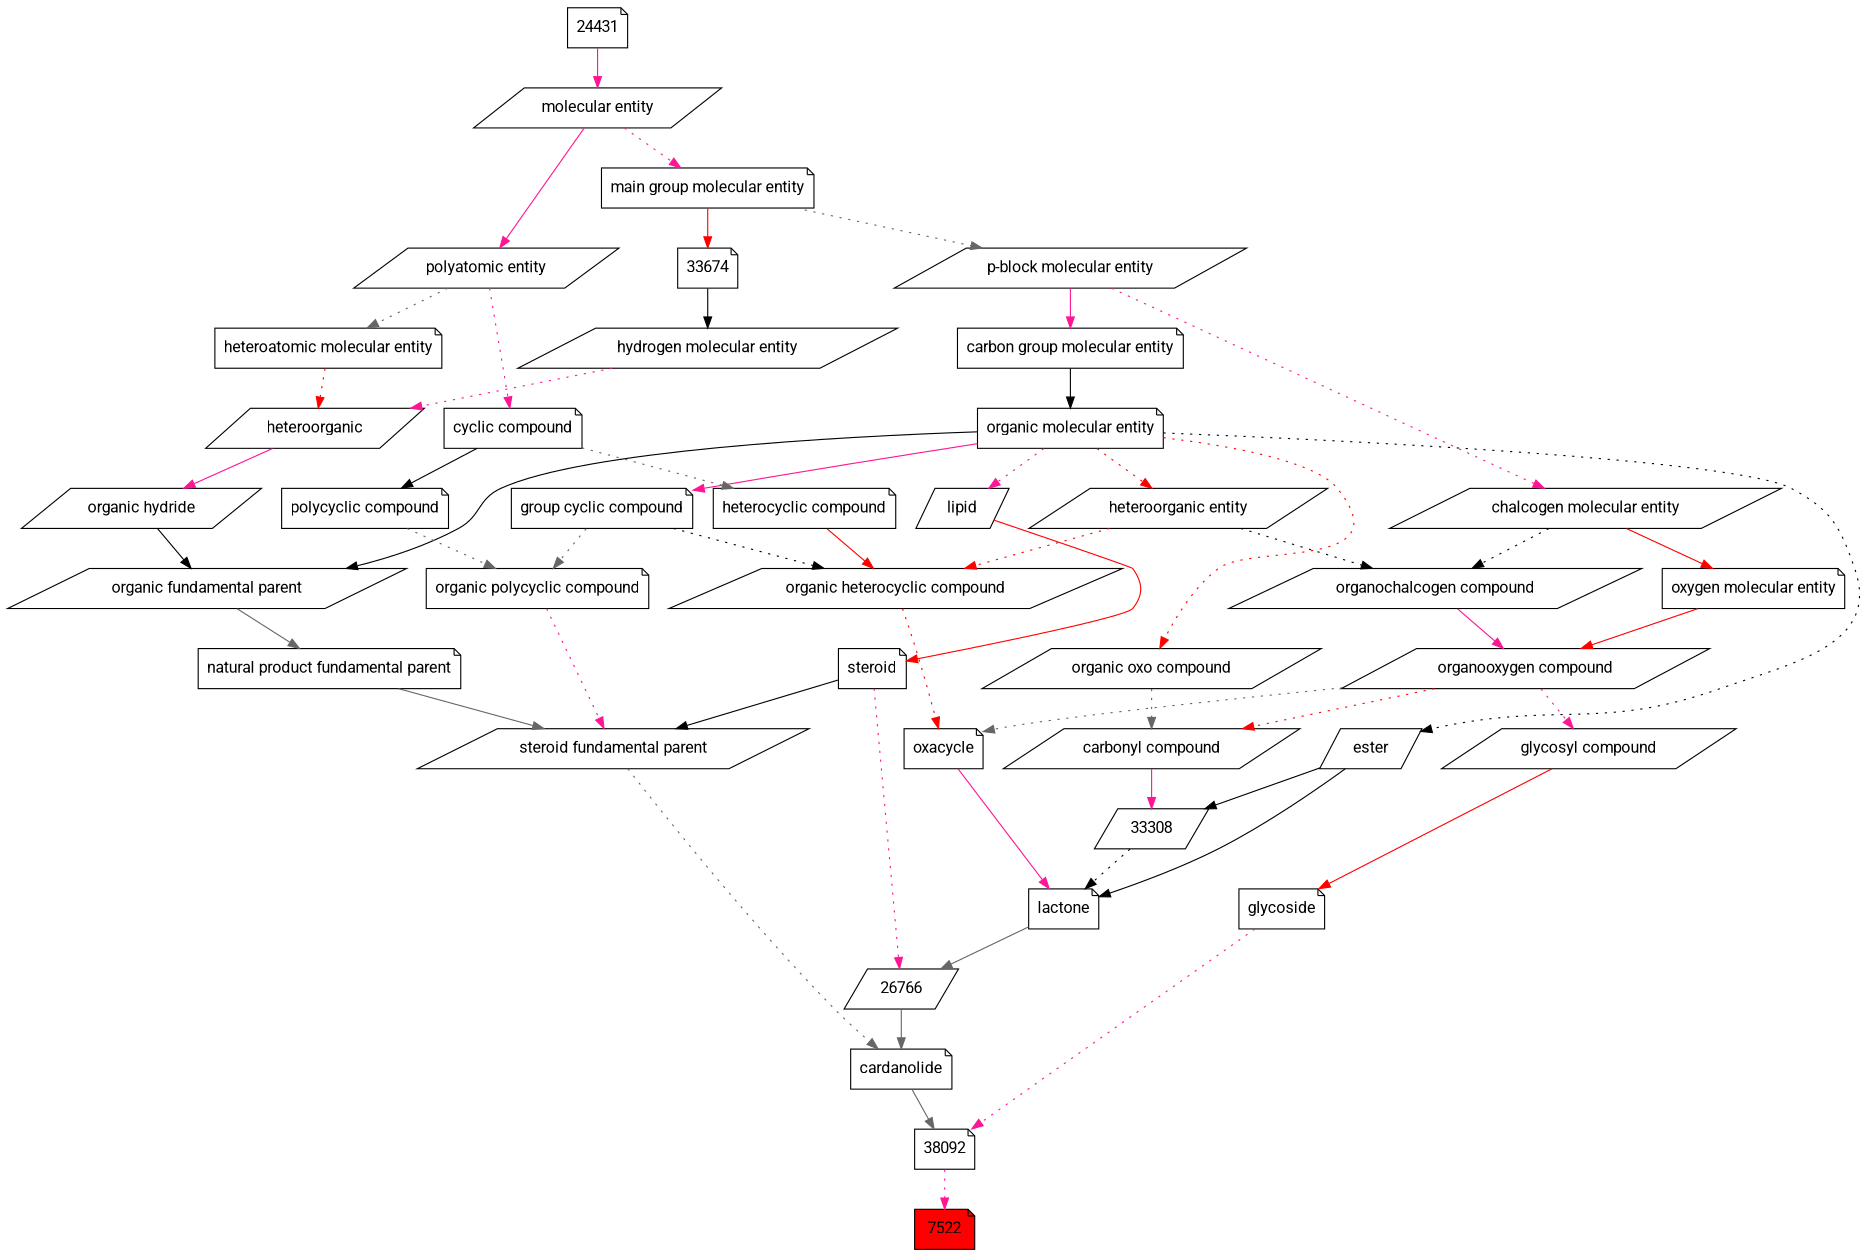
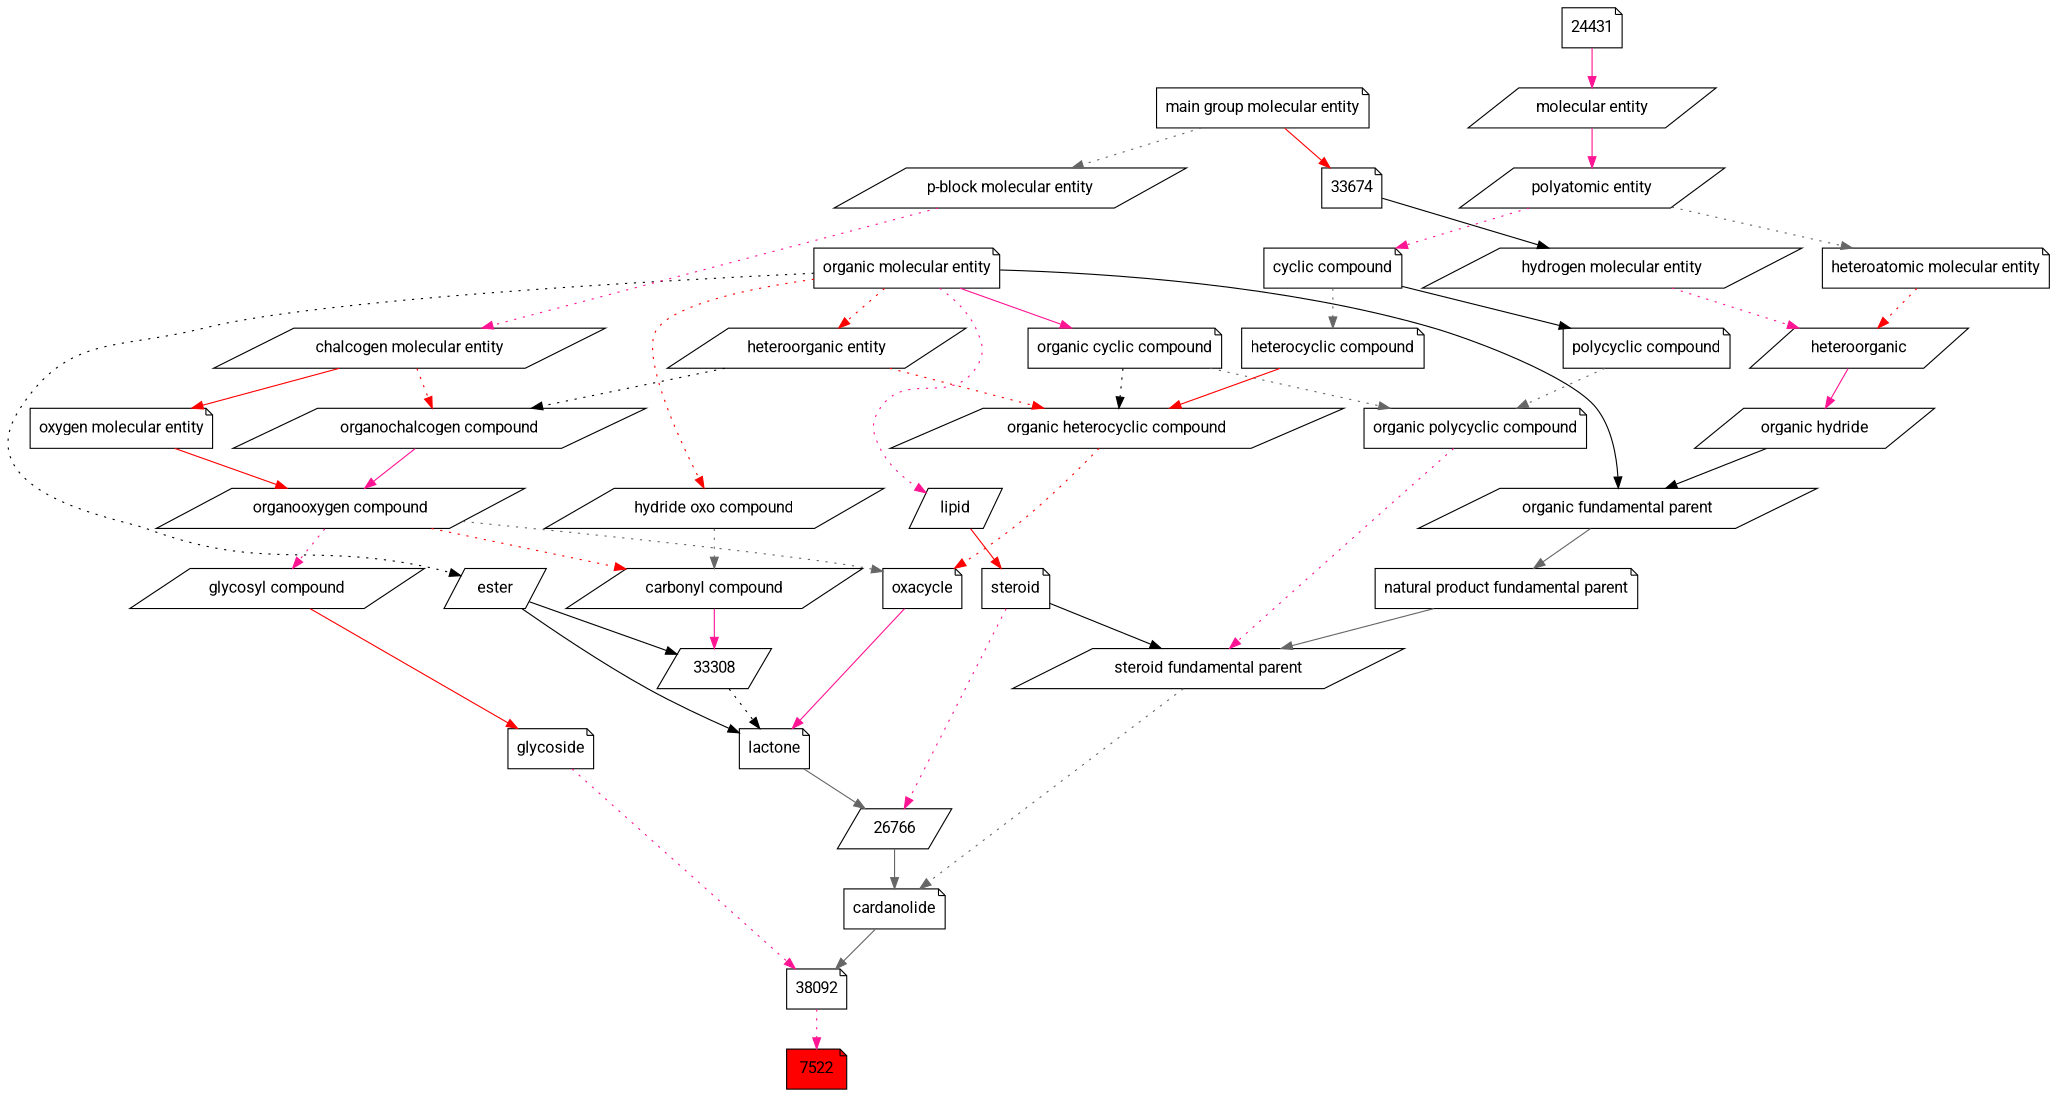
edge "molecular entity" -> "main group molecular entity": removed
node "carbon group molecular entity": removed
node "group cyclic compound": label "group cyclic compound" -> "organic cyclic compound"
edge "chalcogen molecular entity" -> "organochalcogen compound": color black -> red
node "organic oxo compound": label "organic oxo compound" -> "hydride oxo compound"
